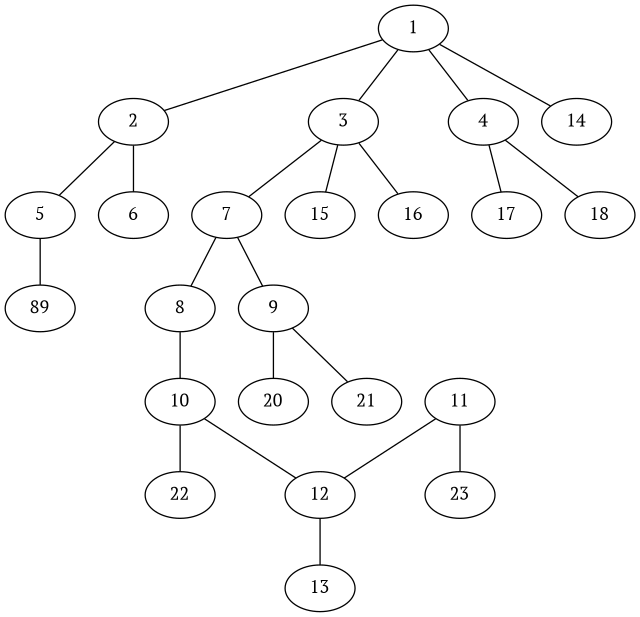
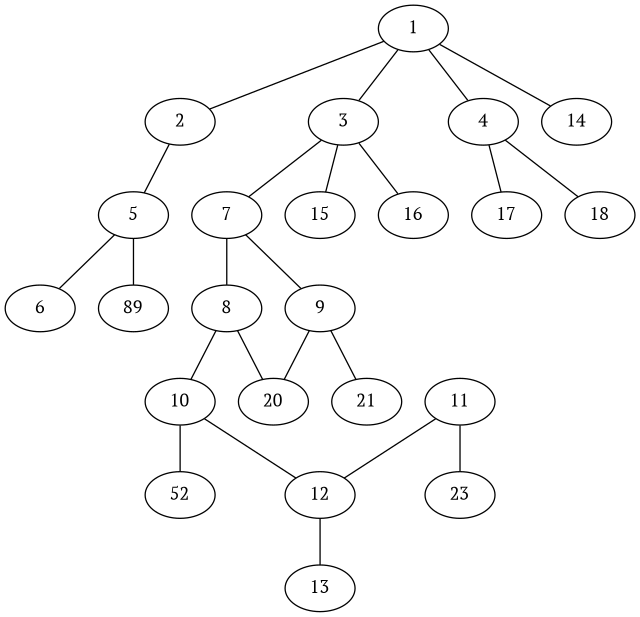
edge "2" -- "6": now "5" -- "6"
edge "8" -- "20": added
node "22": label "22" -> "52"
